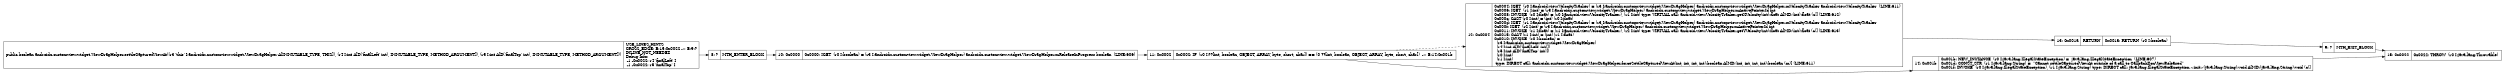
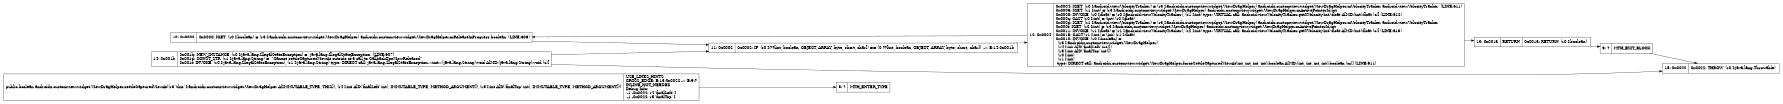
node "8: ?": text "MTH_ENTER_BLOCK" -> "MTH_ENTER_TYPE"
edge "8: ?" -> "10: 0x0000": now "12: 0x0004" -> "10: 0x0000"
edge "11: 0x0002" -> "14: 0x001b": reversed
